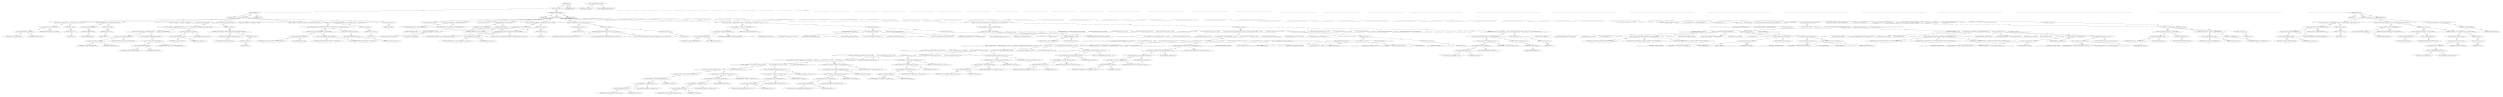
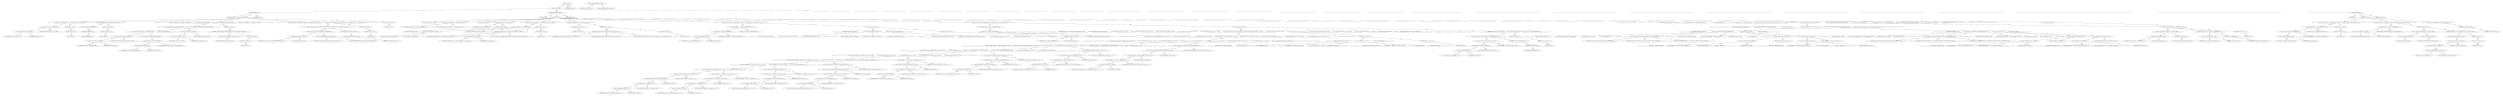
node "(IDENTIFIER,tif,tif->tif_flags & TIFF_POSTENCODE)": added
node "(LITERAL,0,tif->tif_dir.td_stripoffset_entry.tdir_tag != 0)": added
